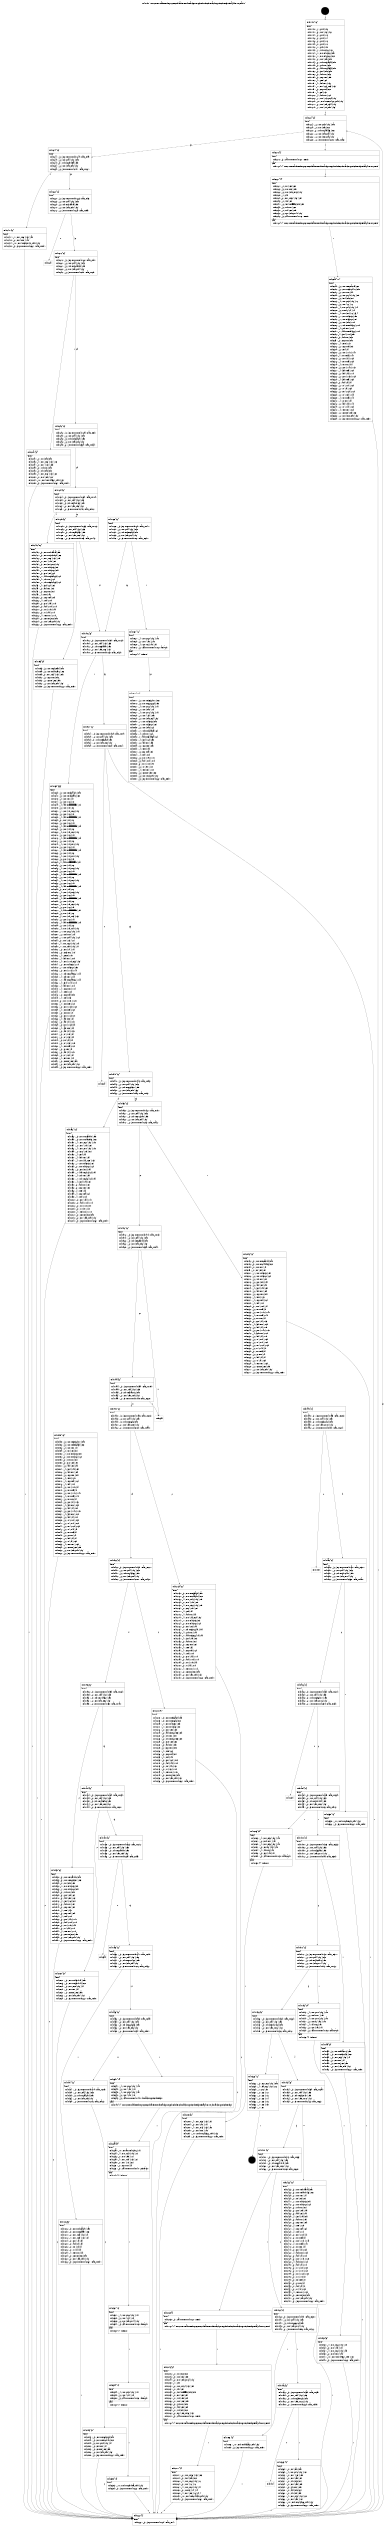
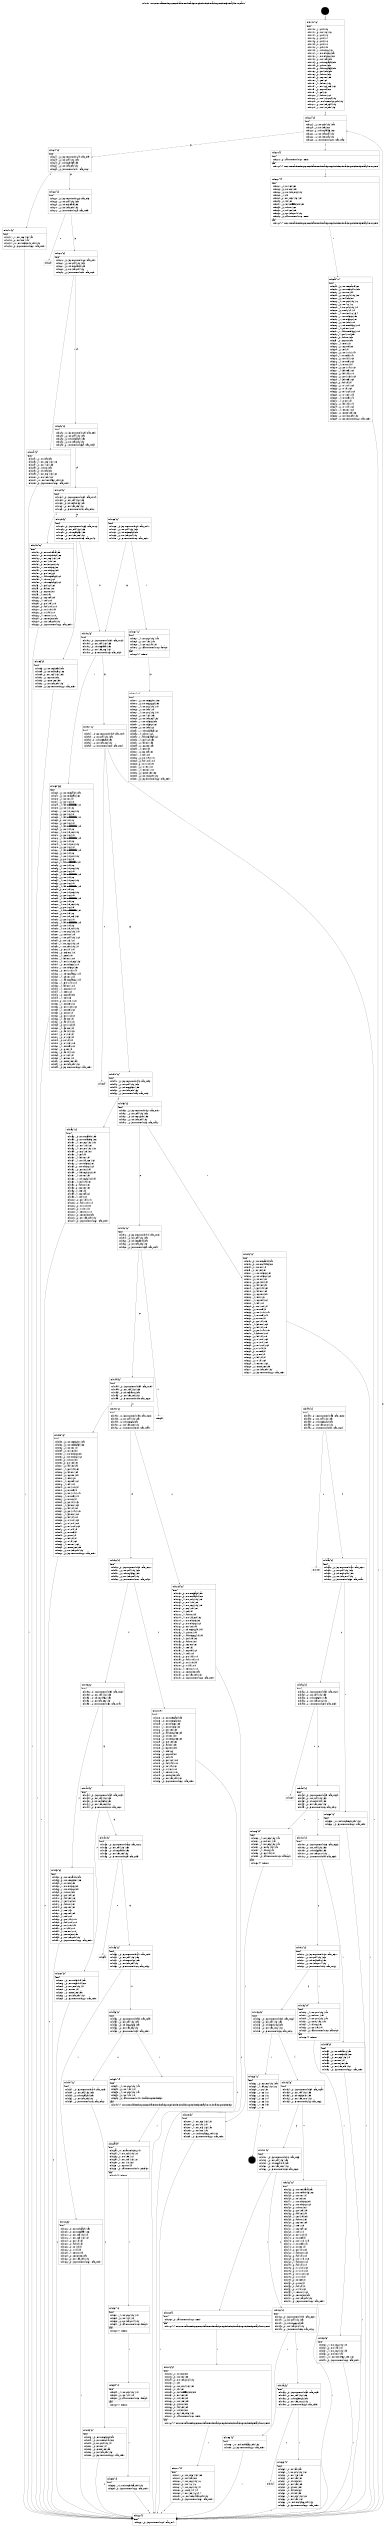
edge "0x401940 [28]" -> "0x40195c [28]": removed, label "23"
edge "0x401994 [28]" -> "0x4025f9": now "0x401994 [28]" -> "0x401dde [137]"
